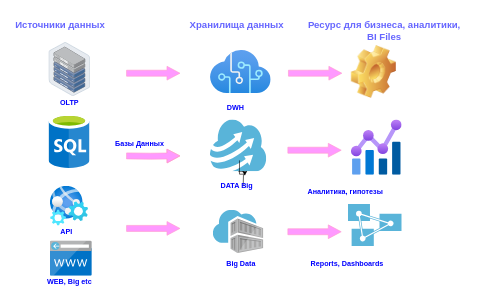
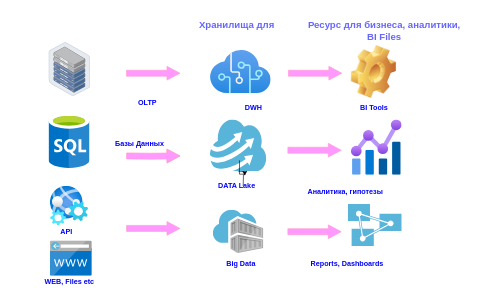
node "Источники данных": removed
node "Хранилища данных": label "Хранилища данных" -> "Хранилища для"
node "OLTP": moved (69, 103) -> (147, 103)
node "DWH": moved (235, 108) -> (253, 108)
node "BI Tools": added
node "DATA Big": label "DATA Big" -> "DATA Lake"
node "WEB, Big etc": label "WEB, Big etc" -> "WEB, Files etc"
